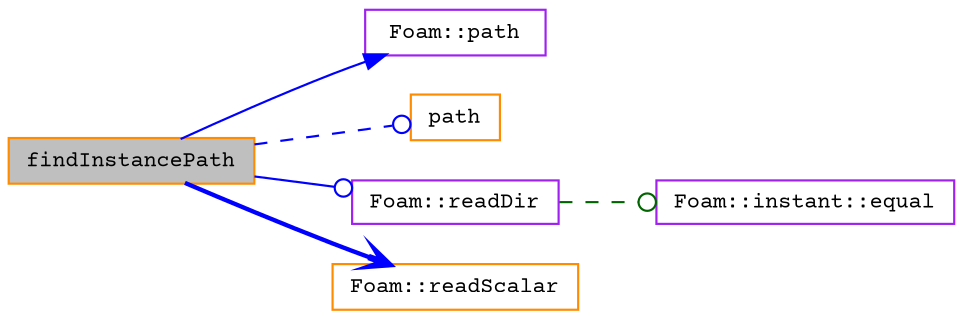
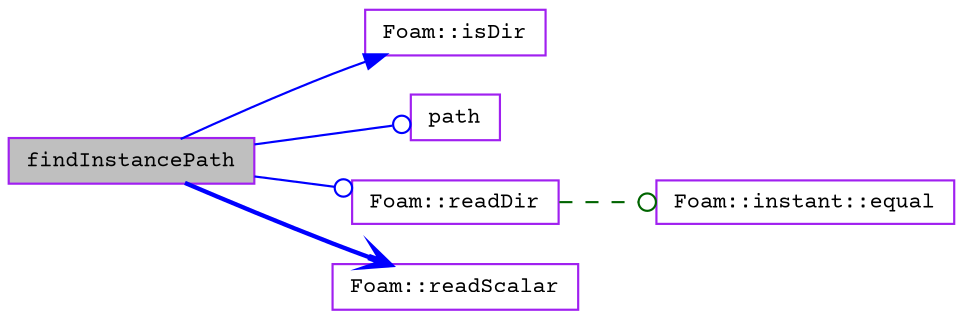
node "Foam::path": label "Foam::path" -> "Foam::isDir"
node "path": color darkorange -> purple
edge "findInstancePath" -> "path": style dashed -> solid
node "findInstancePath": color darkorange -> purple
node "Foam::readScalar": color darkorange -> purple
